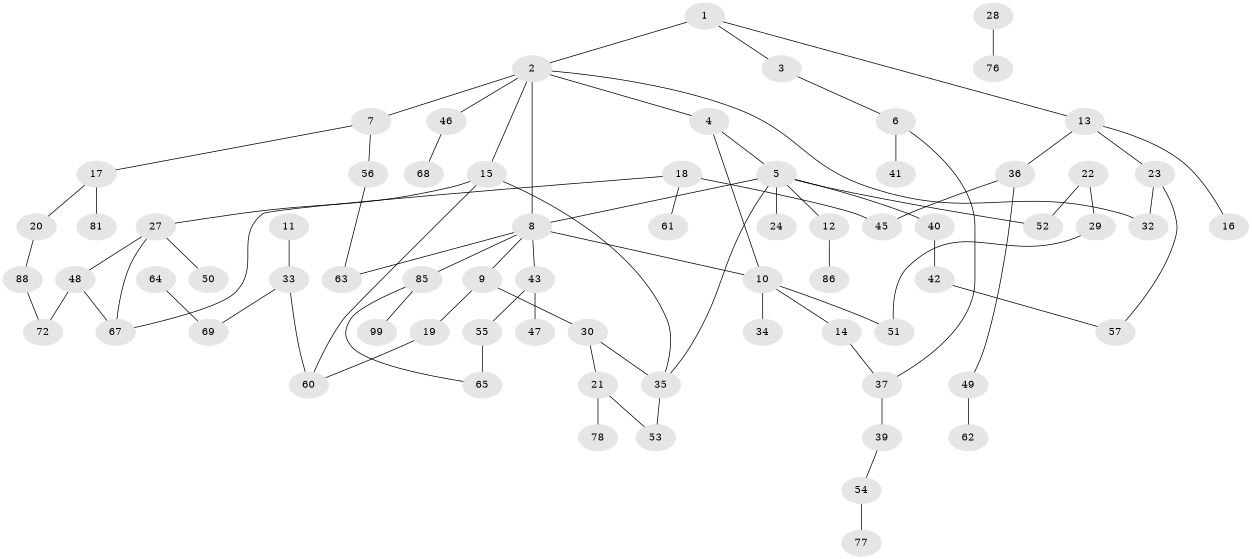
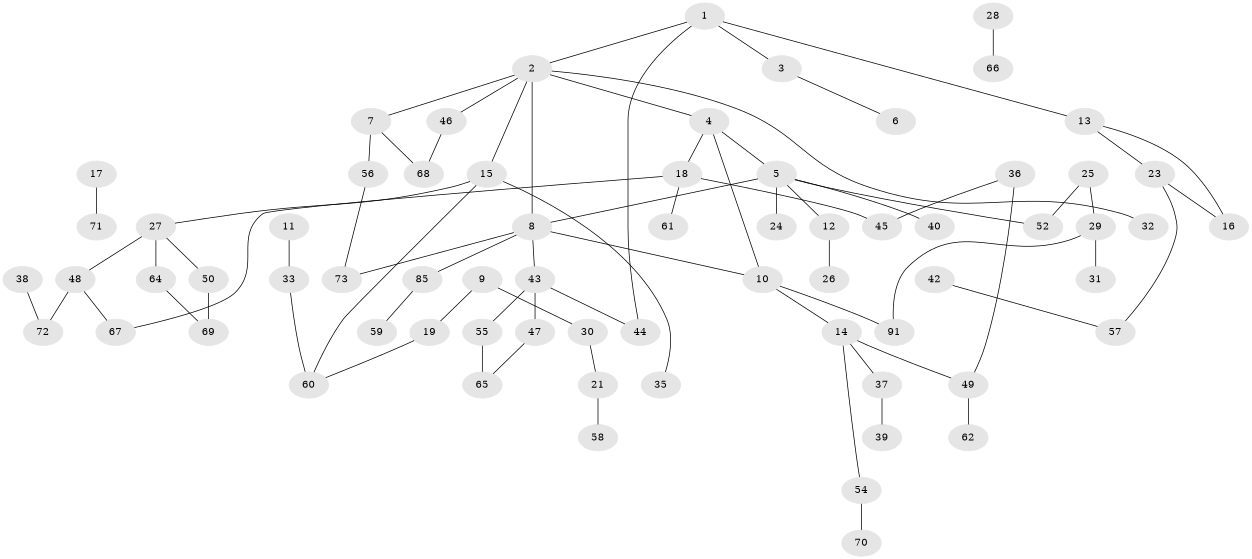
node "76": label "76" -> "66"
edge "7" -- "17": now "7" -- "68"
edge "4" -- "18": added
edge "13" -- "36": removed
node "41": removed
node "22": label "22" -> "25"
edge "23" -- "32": now "23" -- "16"
node "20": removed
node "81": label "81" -> "71"
edge "8" -- "9": removed
edge "40" -- "42": removed
edge "6" -- "37": removed
edge "27" -- "67": now "27" -- "64"
node "88": label "88" -> "38"
node "63": label "63" -> "73"
node "86": label "86" -> "26"
node "31": added
edge "5" -- "35": removed
edge "33" -- "69": now "50" -- "69"
node "99": label "99" -> "59"
node "44": added
node "34": removed
node "51": label "51" -> "91"
edge "85" -- "65": now "47" -- "65"
edge "30" -- "35": removed
edge "14" -- "49": added
node "78": label "78" -> "58"
node "53": removed
edge "39" -- "54": now "14" -- "54"
node "77": label "77" -> "70"
